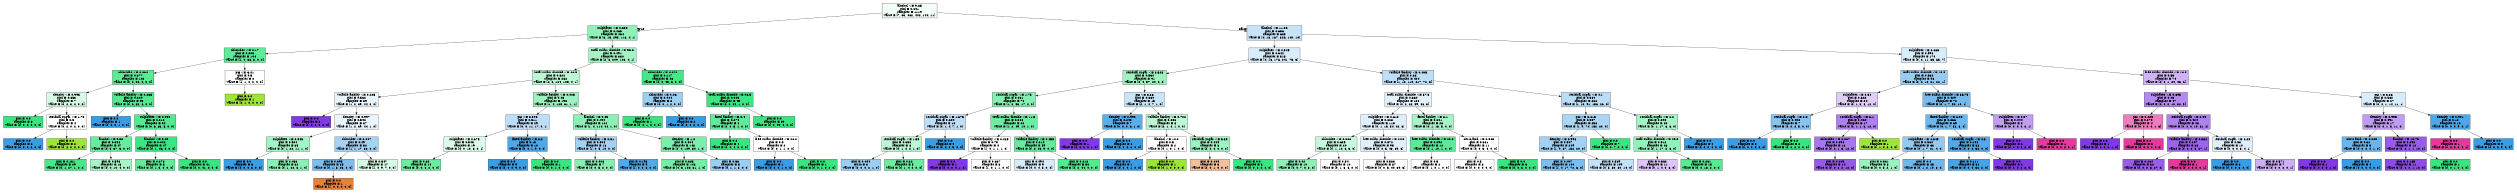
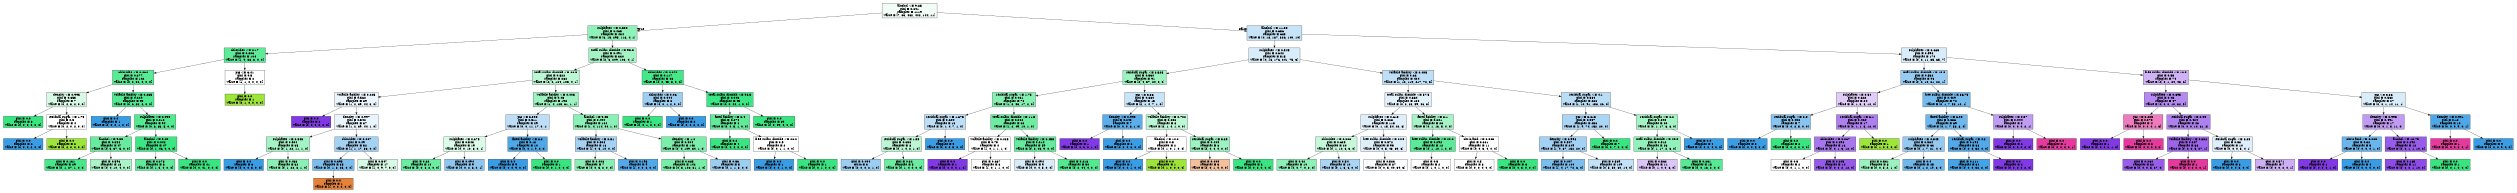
node "gini = 0.494 samples = 9 value = [0, 0, 2, 6, 0, 1]": added
node "gini = 0.54 samples = 10 value = [0, 1, 3, 6, 0, 0]": fillcolor #39e58100 -> #399de56d
node "gini = 0.5 samples = 2 value = [0, 0, 1, 1, 0, 0]": added
